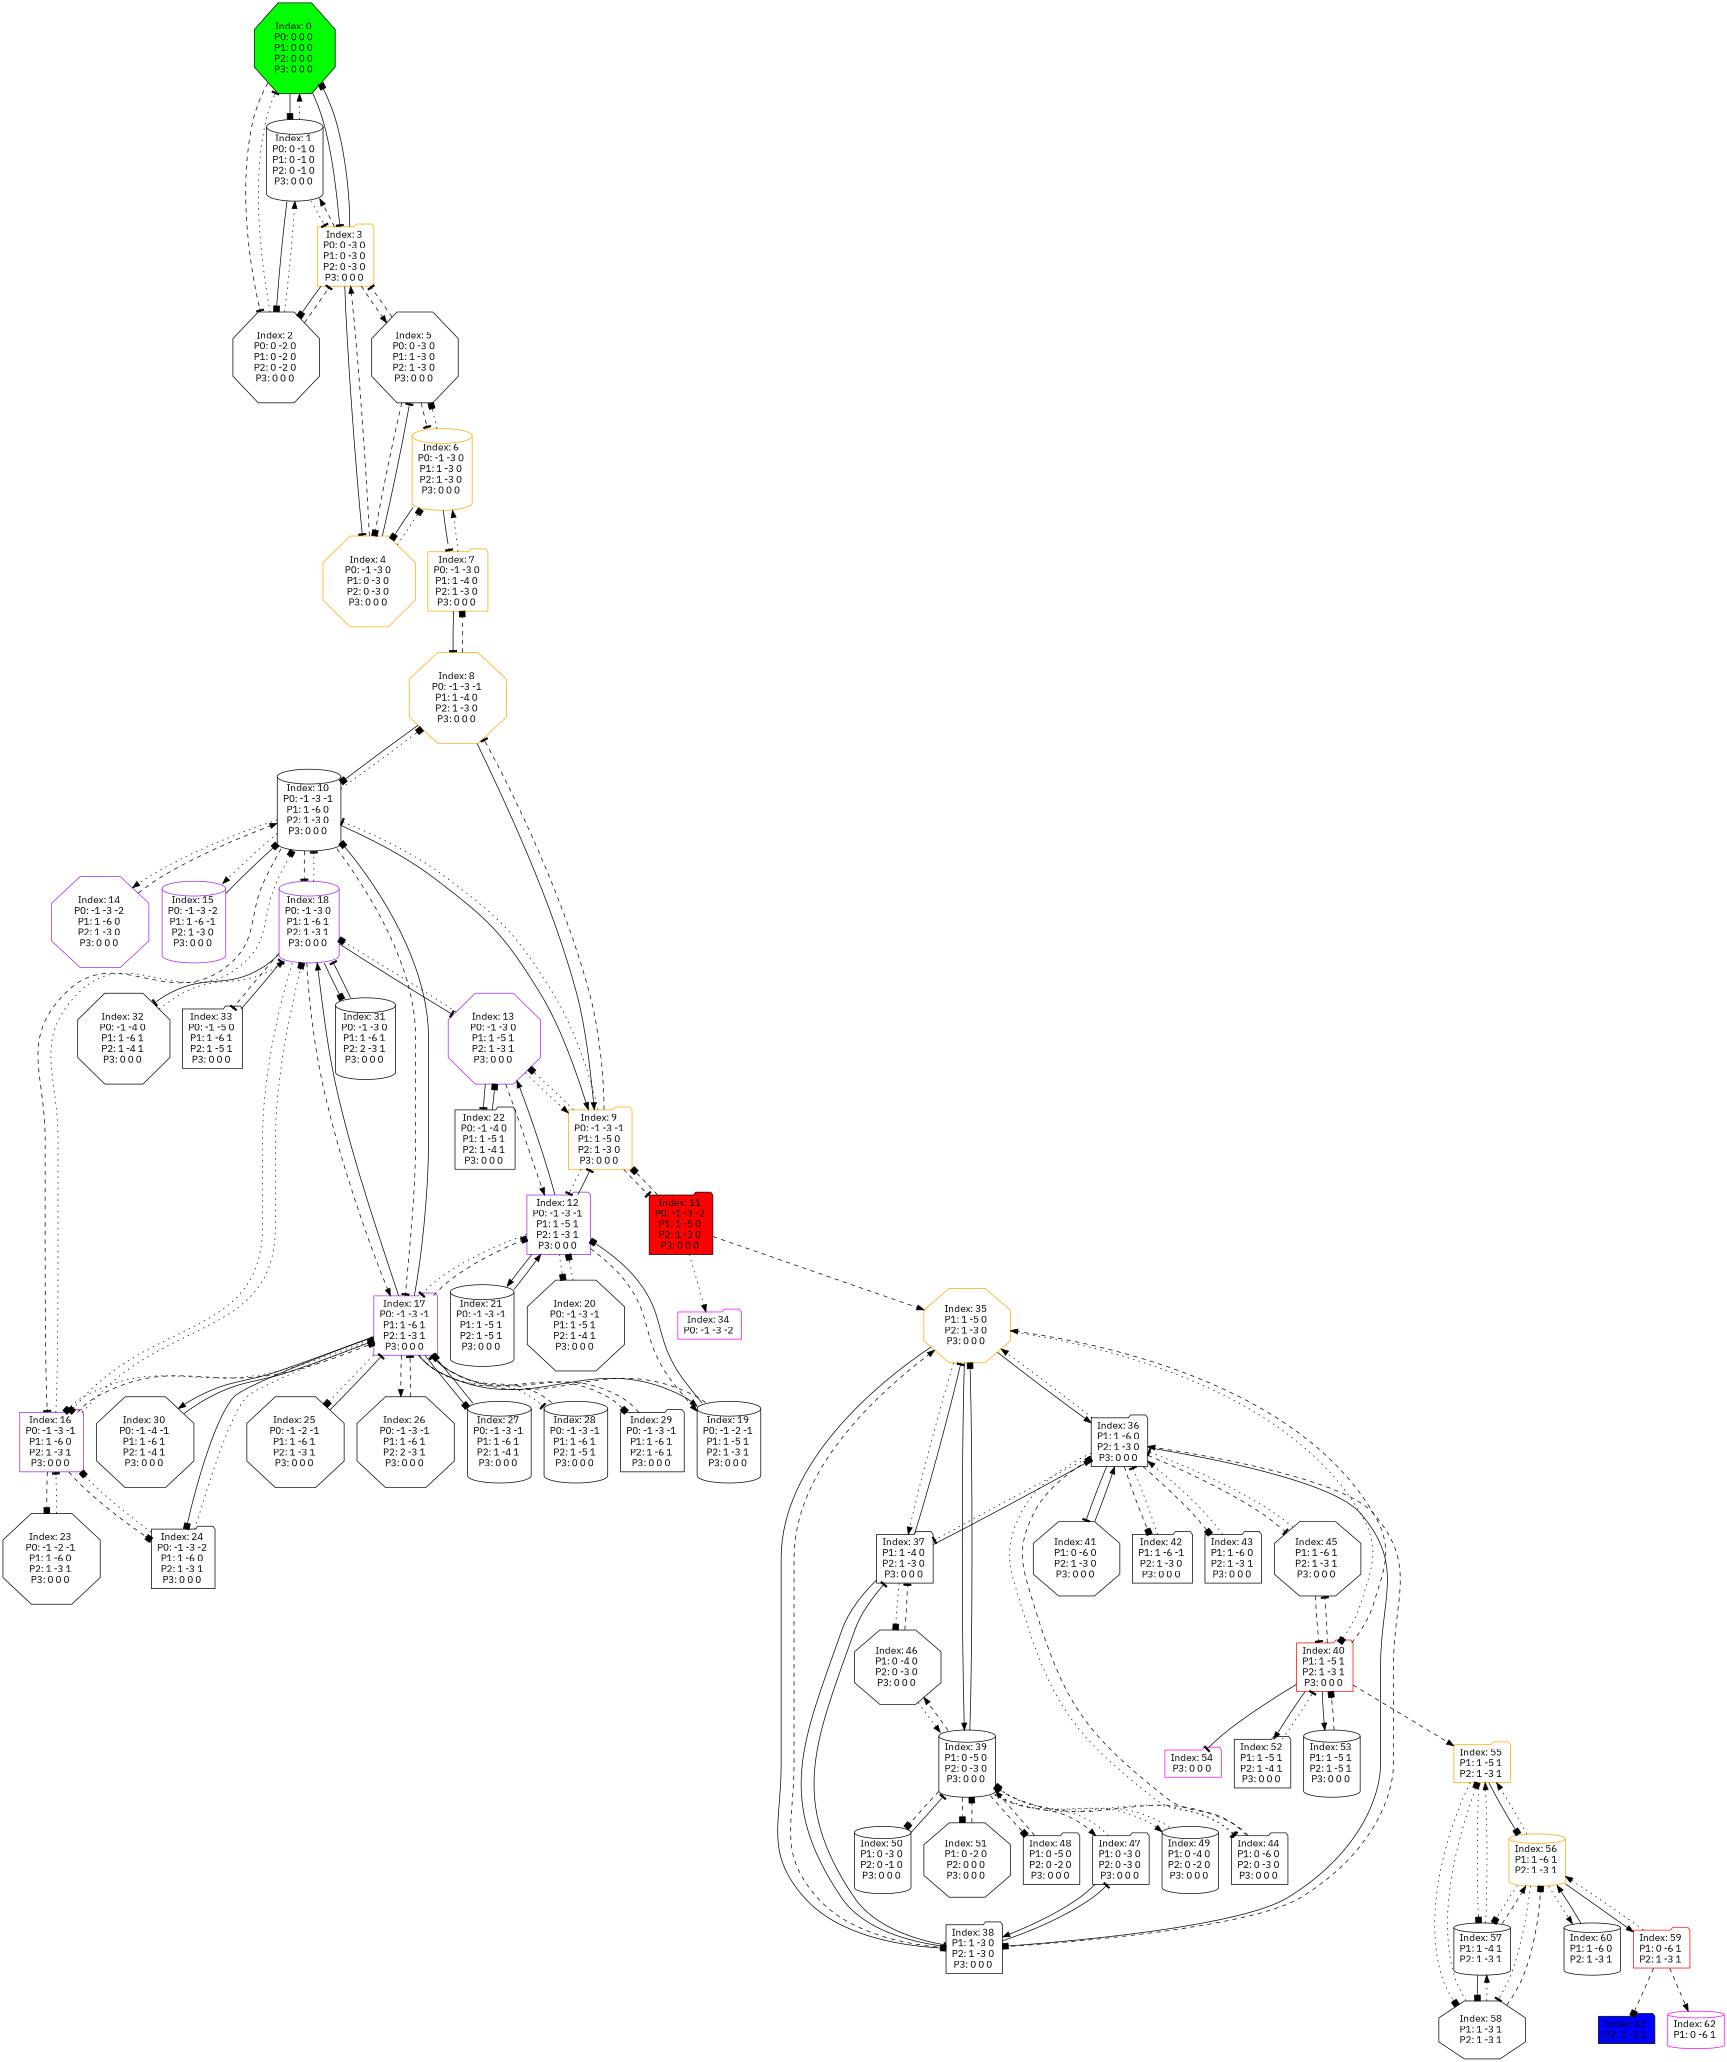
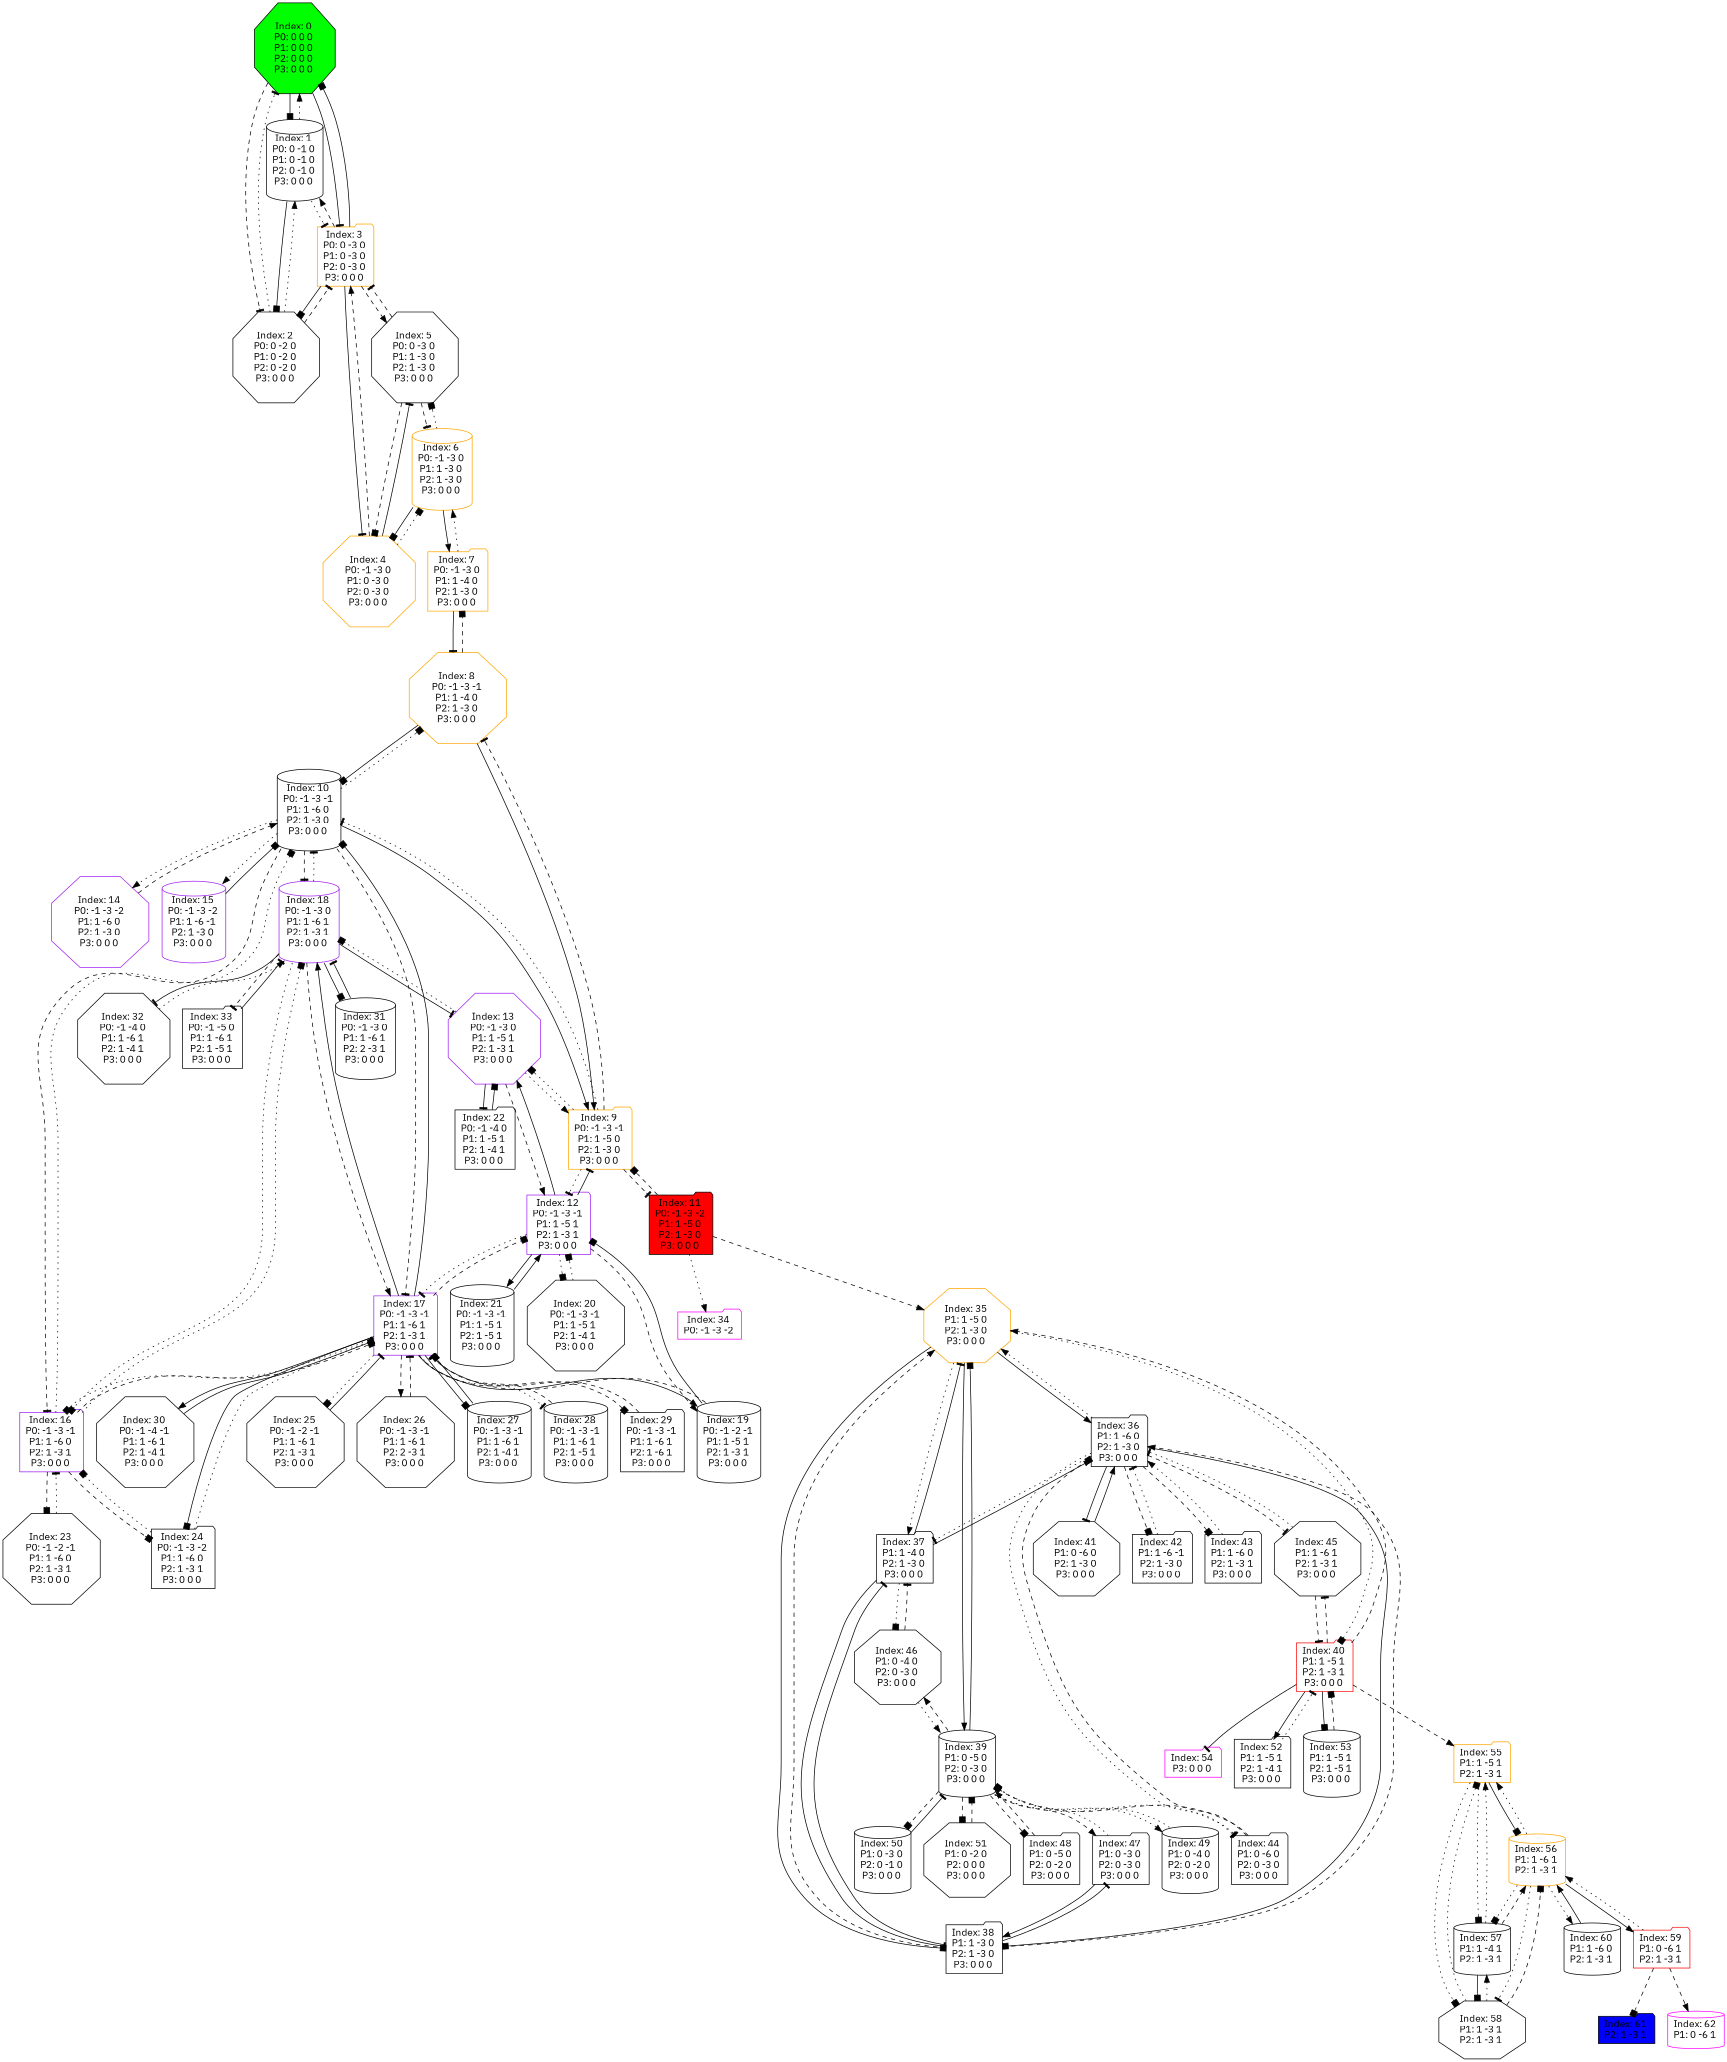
edge "Index: 6 P0: -1 -3 0 P1: 1 -3 0 P2: 1 -3 0 P3: 0 0 0" -> "Index: 7 P0: -1 -3 0 P1: 1 -4 0 P2: 1 -3 0 P3: 0 0 0": arrowhead tee -> normal
edge "Index: 40 P1: 1 -5 1 P2: 1 -3 1 P3: 0 0 0" -> "Index: 53 P1: 1 -5 1 P2: 1 -5 1 P3: 0 0 0": arrowhead normal -> box
